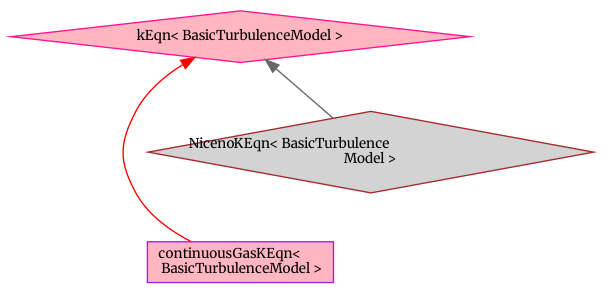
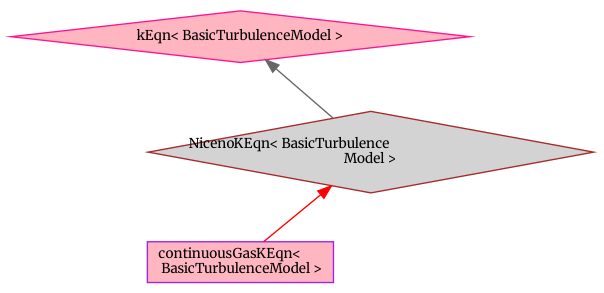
edge "continuousGasKEqn< BasicTurbulenceModel >" -> "kEqn< BasicTurbulenceModel >": now "continuousGasKEqn< BasicTurbulenceModel >" -> "NicenoKEqn< BasicTurbulence Model >"
